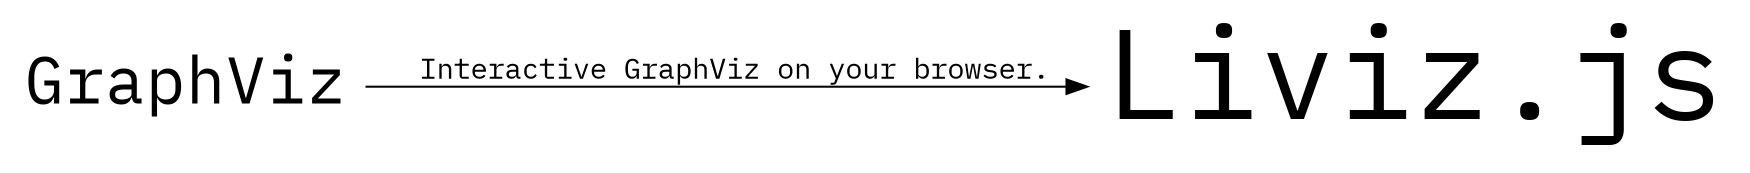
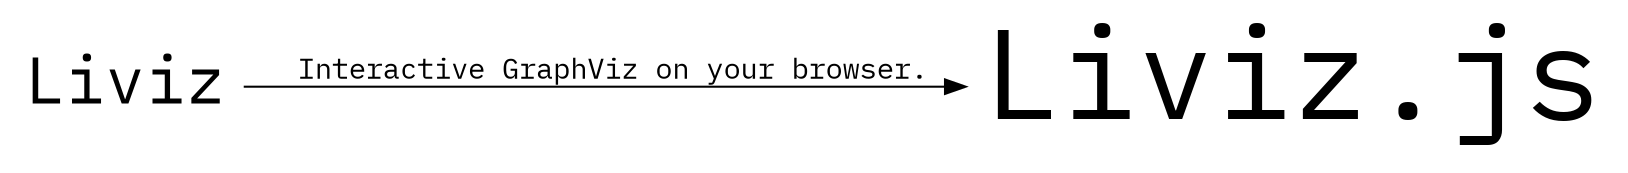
node "GraphViz": label "GraphViz" -> "Liviz"
